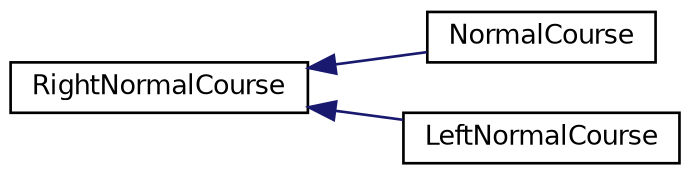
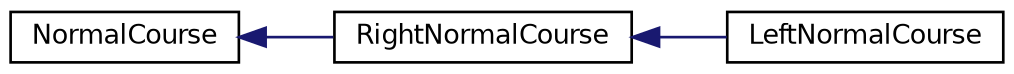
edge "NormalCourse" -> "RightNormalCourse": reversed
